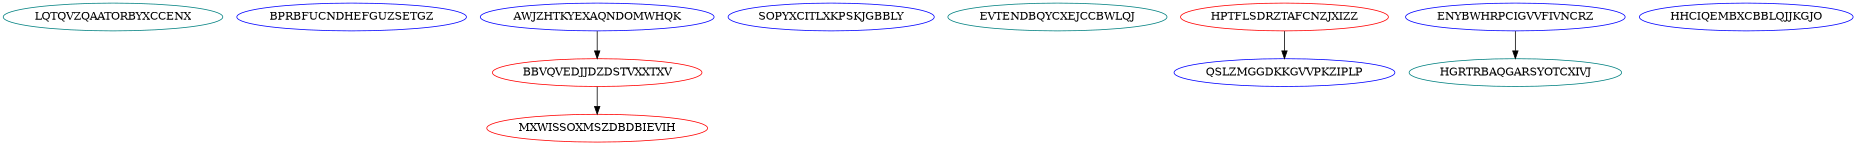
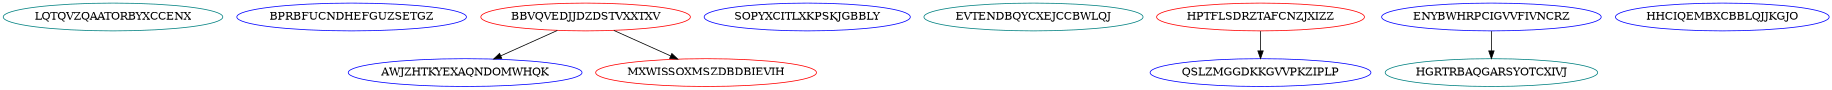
edge "AWJZHTKYEXAQNDOMWHQK" -> "BBVQVEDJJDZDSTVXXTXV": reversed
